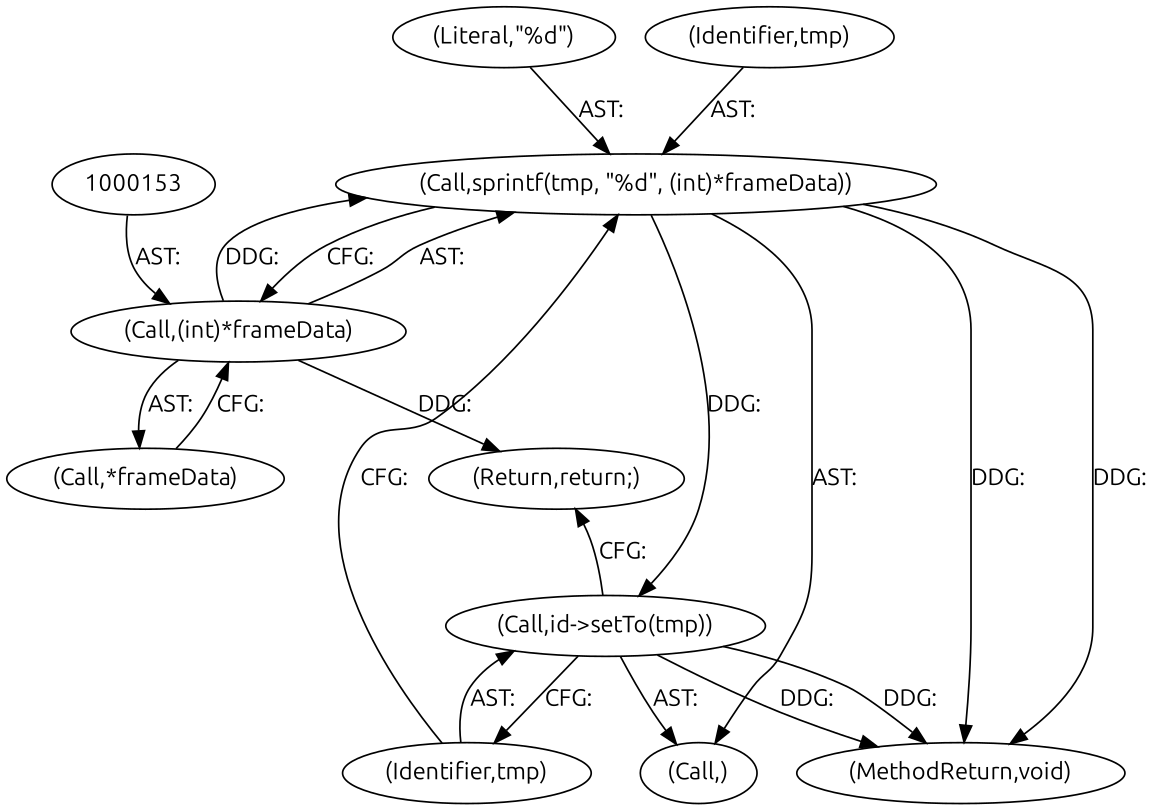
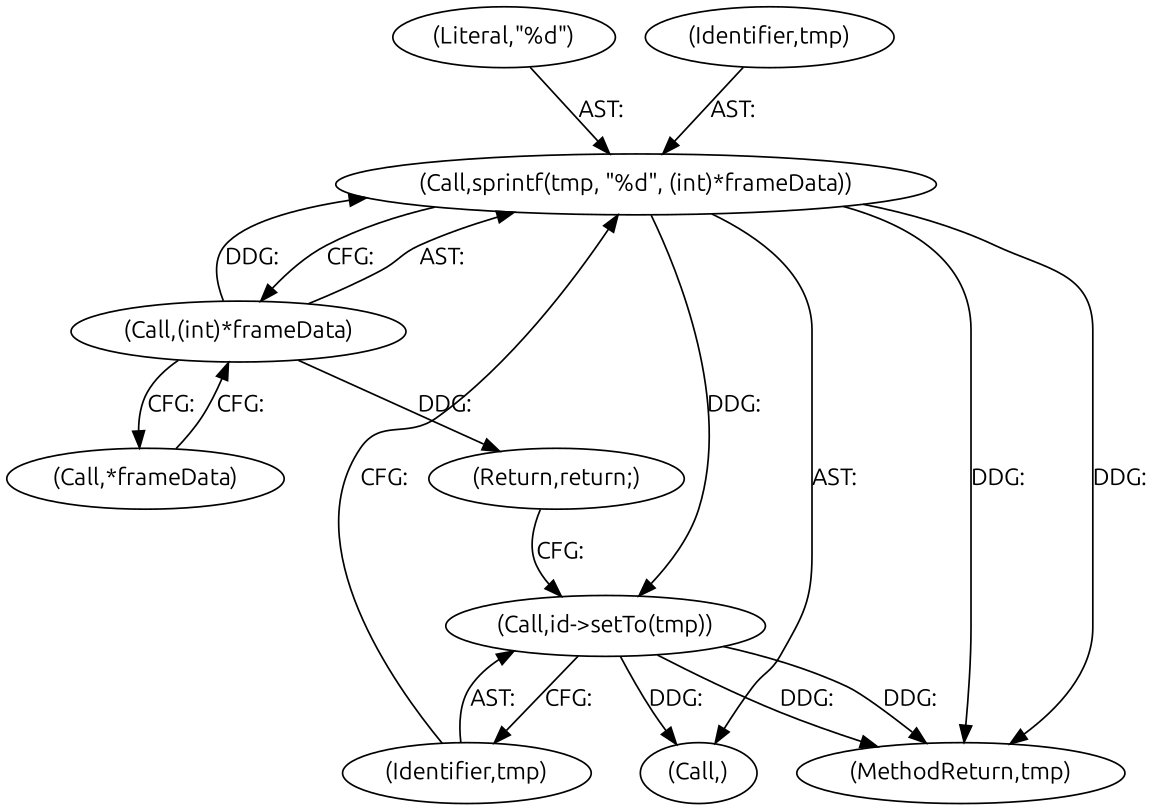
node "1000153": removed
edge "(Call,(int)*frameData)" -> "(Call,*frameData)": label "AST: " -> "CFG: "
edge "(Call,id->setTo(tmp))" -> "(Return,return;)": reversed
edge "(Call,id->setTo(tmp))" -> "(Call,)": label "AST: " -> "DDG: "
node "(MethodReturn,void)": label "(MethodReturn,void)" -> "(MethodReturn,tmp)"
